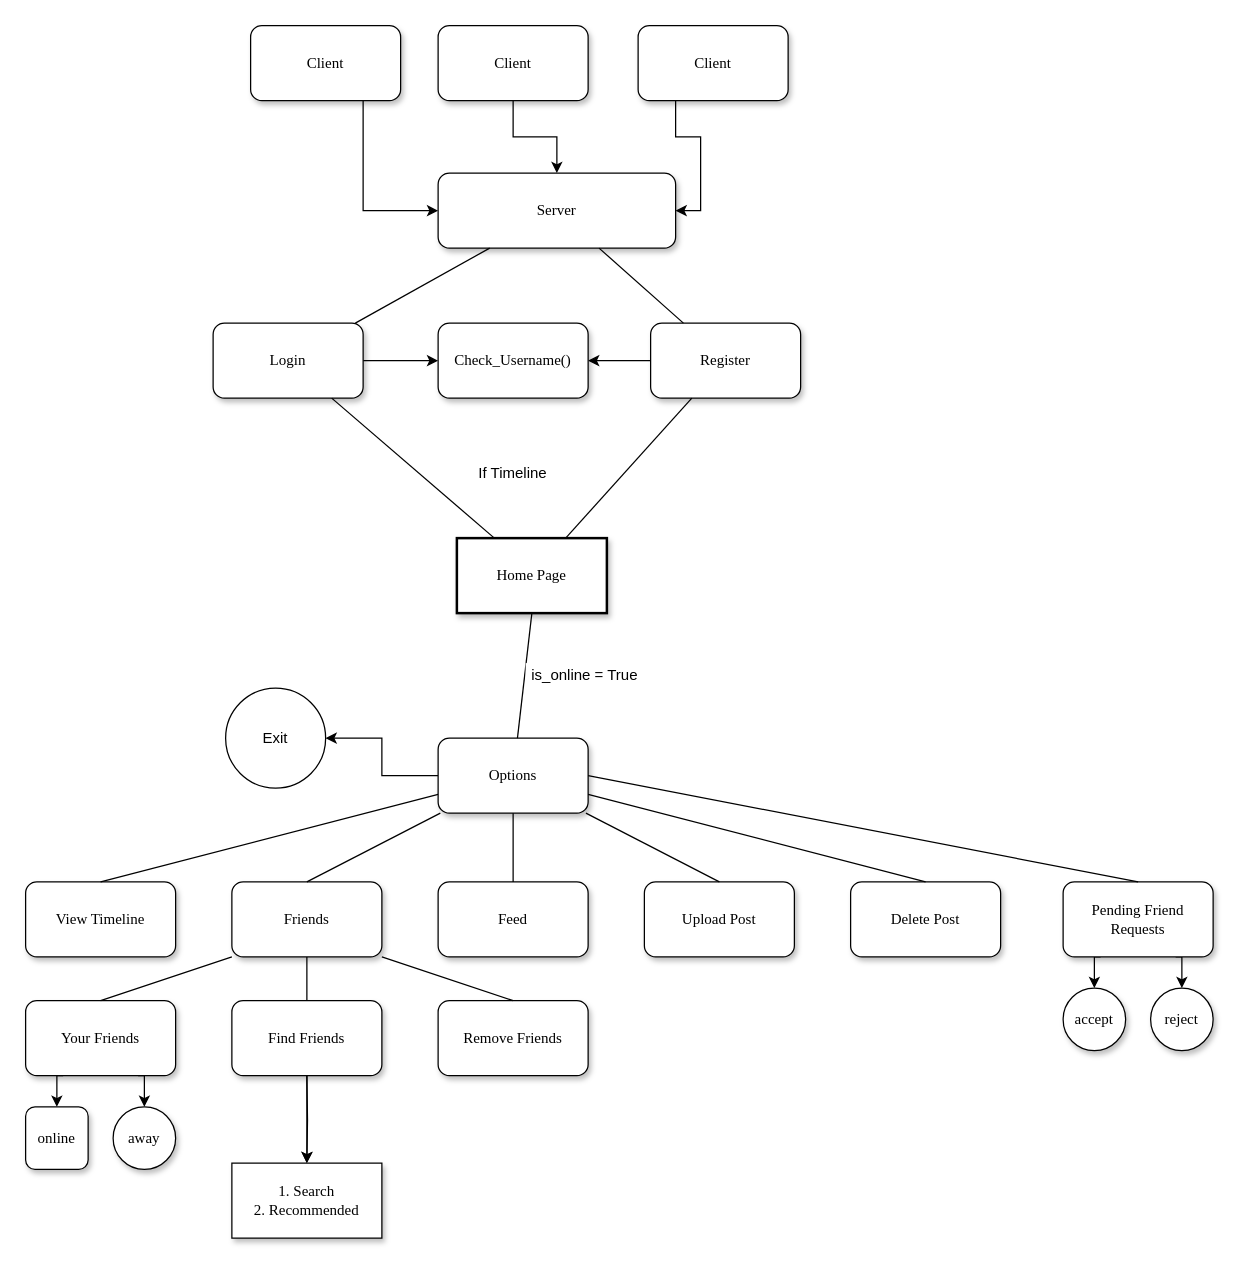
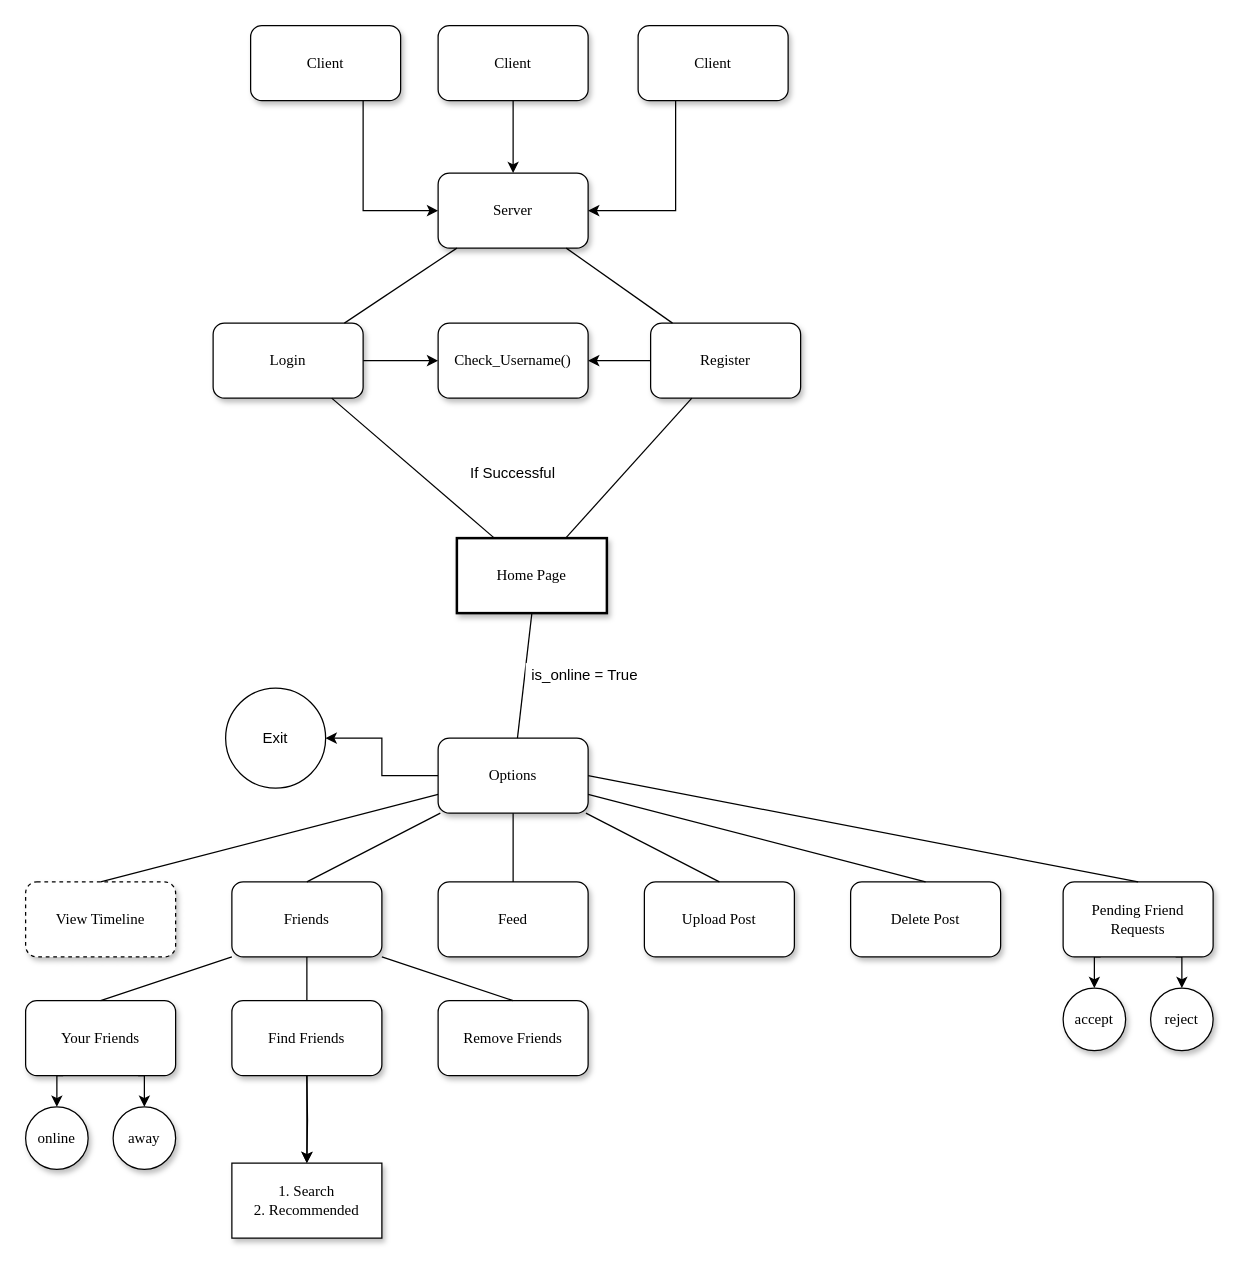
node "Server": size 238x75 -> 150x75
node "If Timeline": label "If Timeline" -> "If Successful"
node "View Timeline": style solid -> dashed
node "online": shape rounded rectangle -> ellipse
